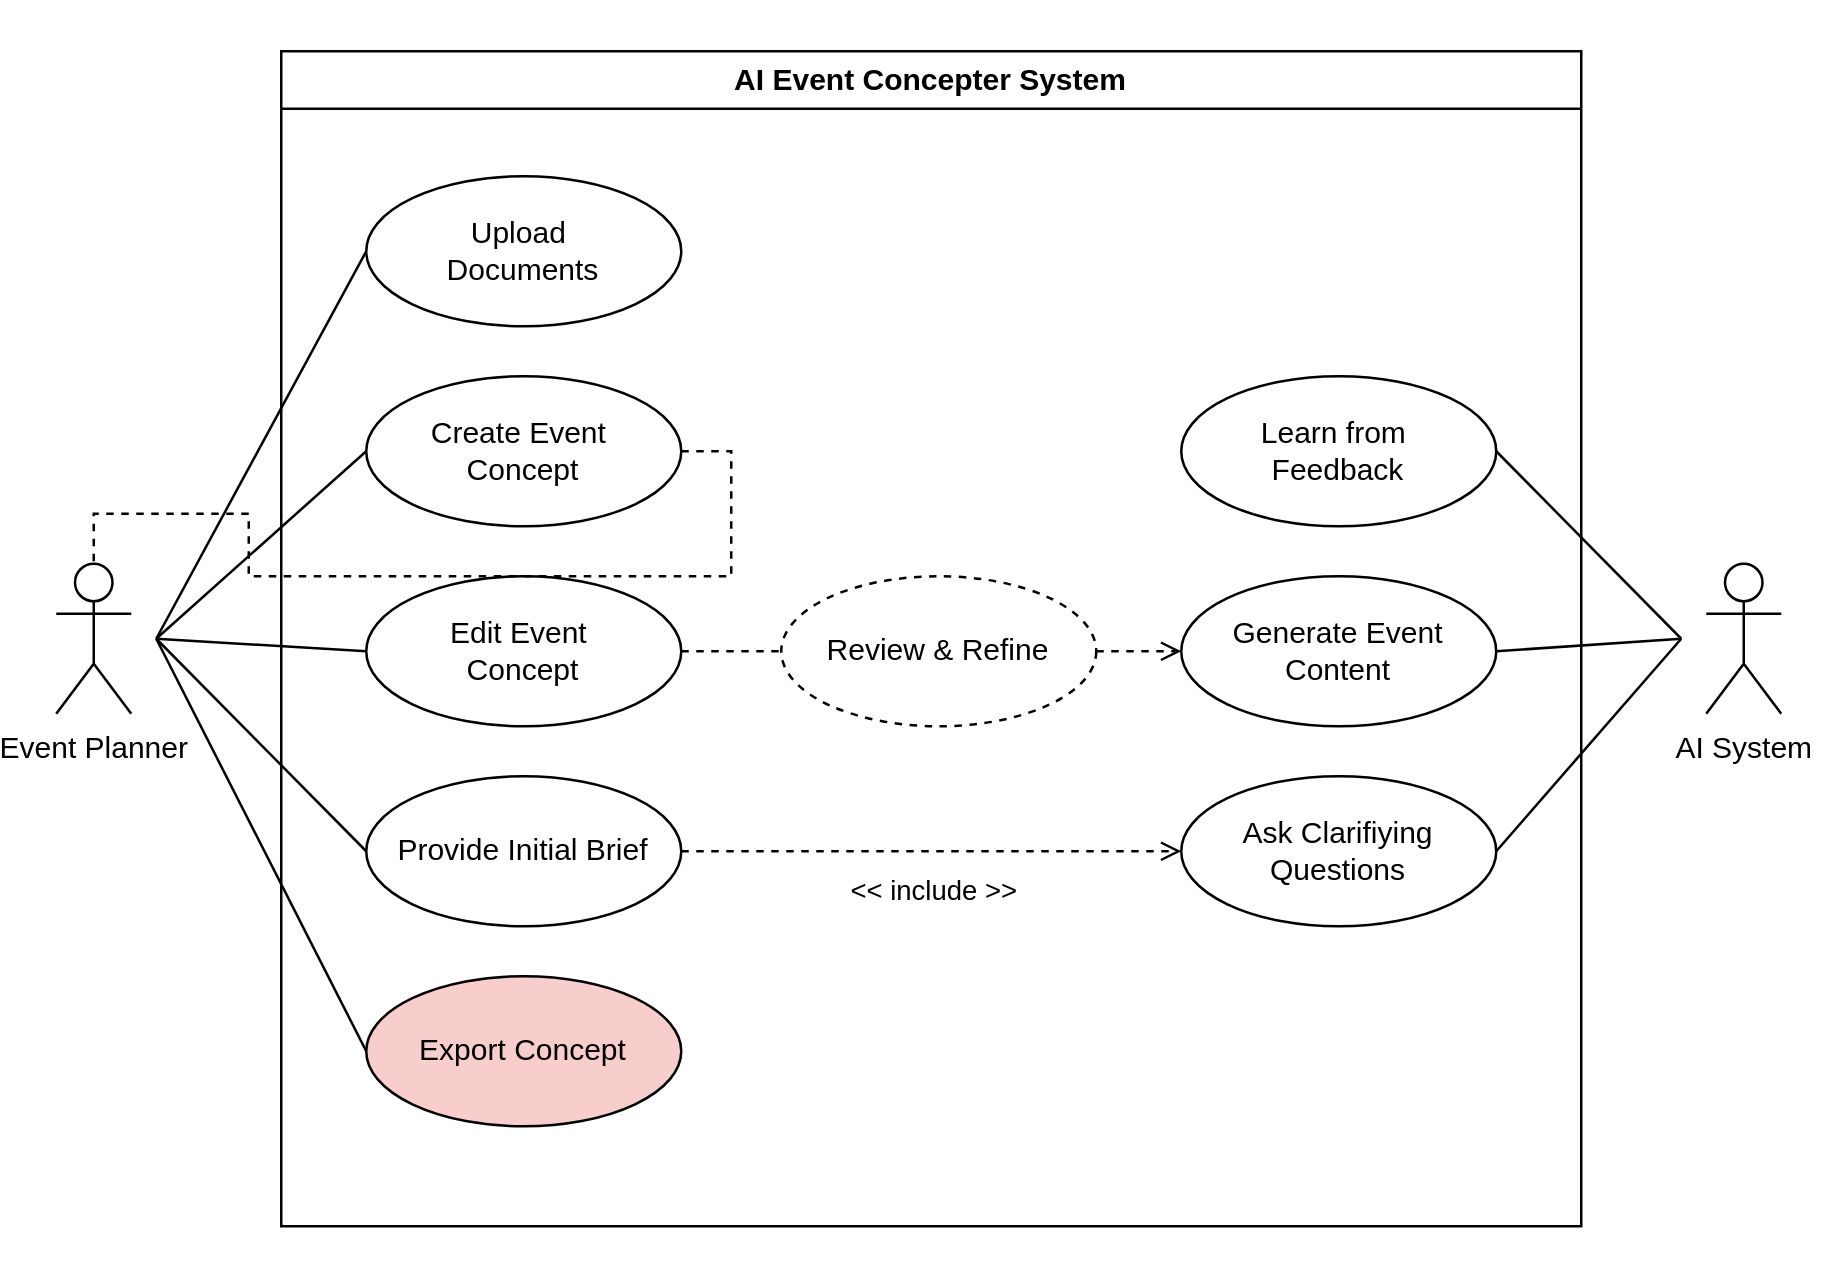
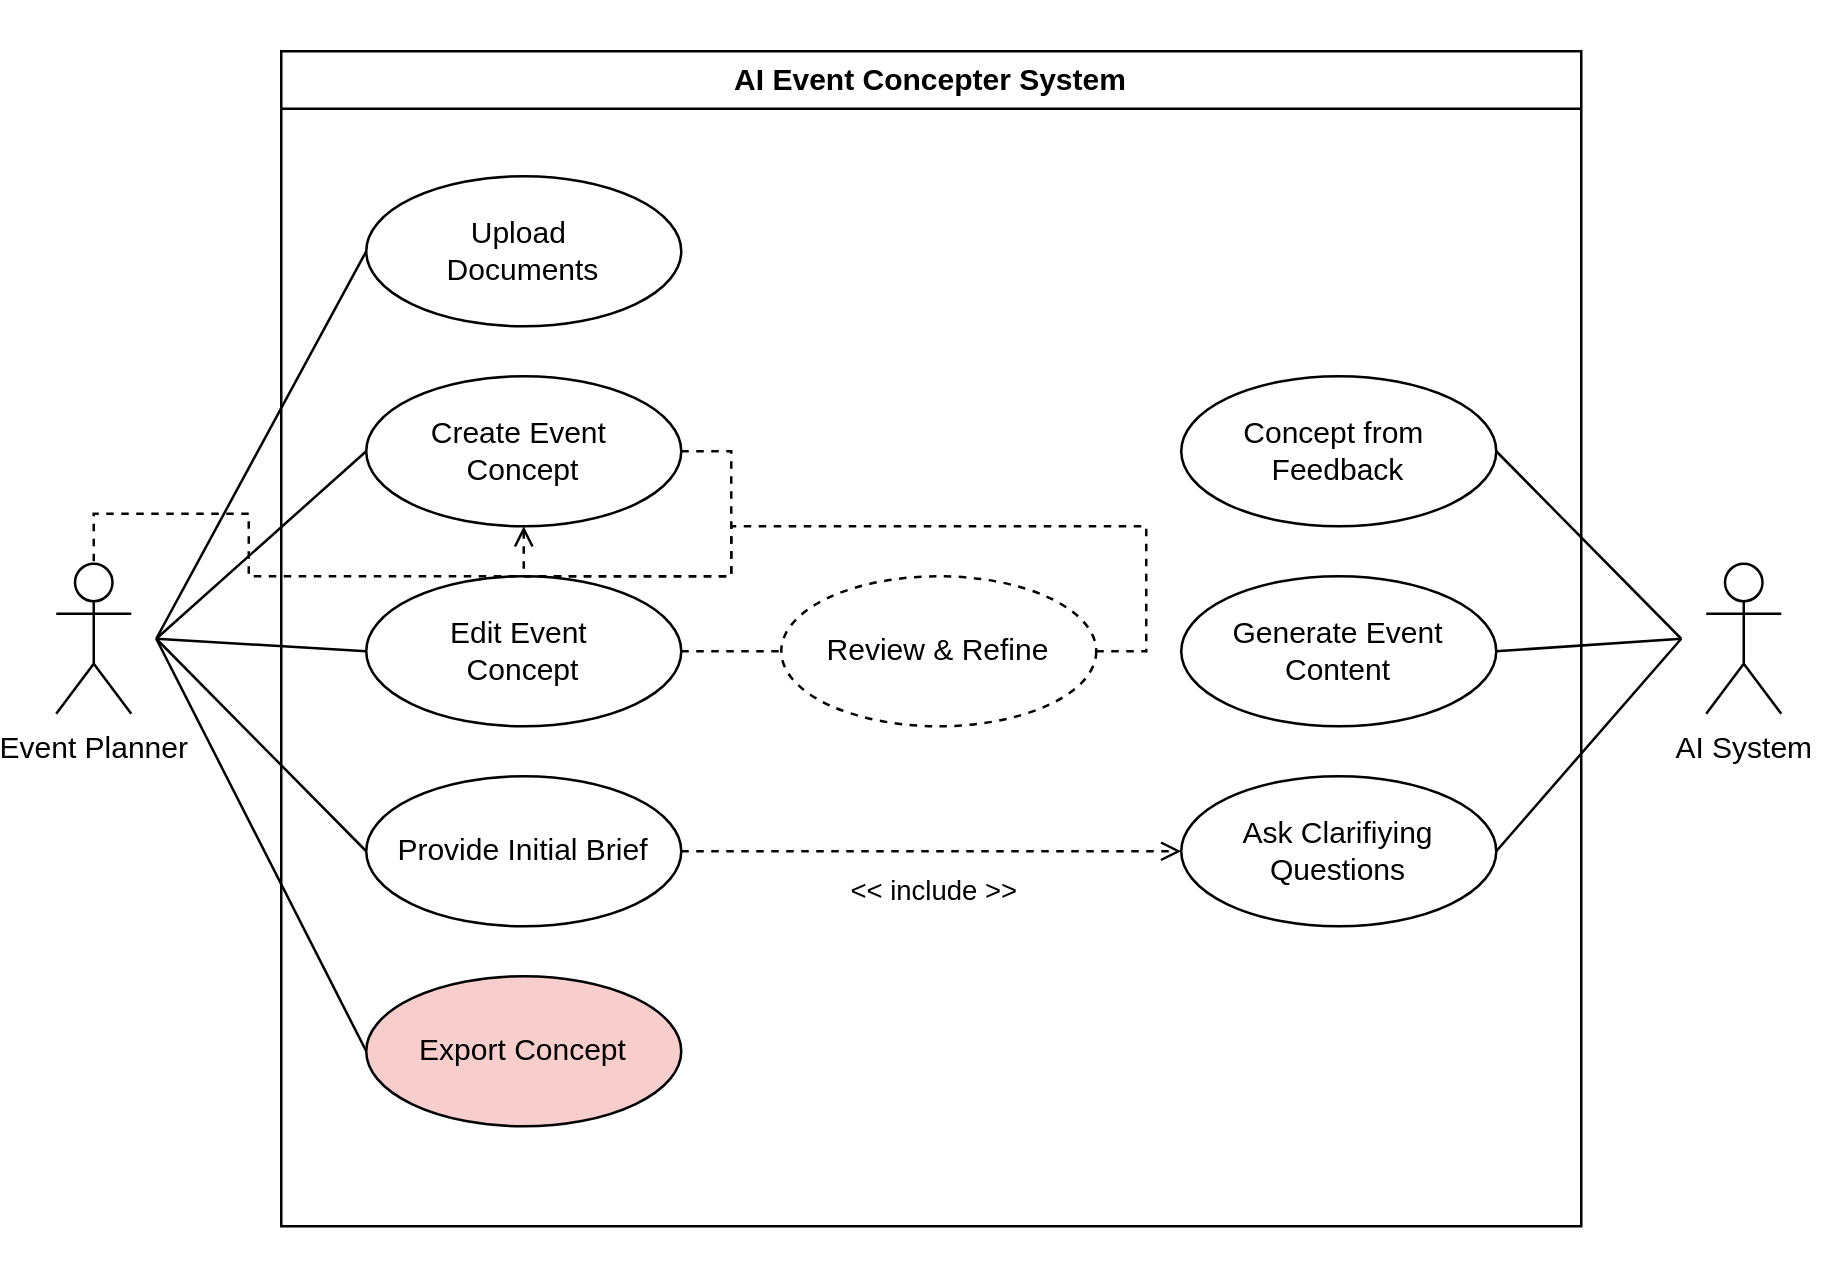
node "Learn from Feedback": label "Learn from Feedback" -> "Concept from Feedback"
edge "Review & Refine" -> "Generate Event Content": now "Review & Refine" -> "Create Event Concept"
